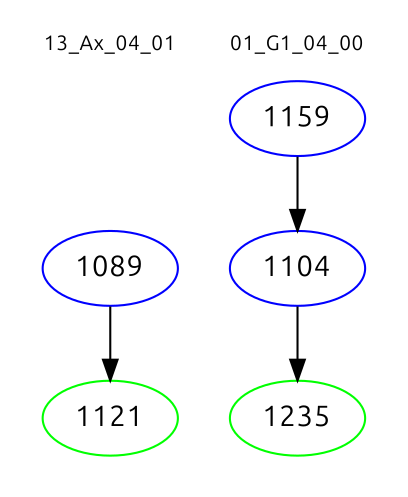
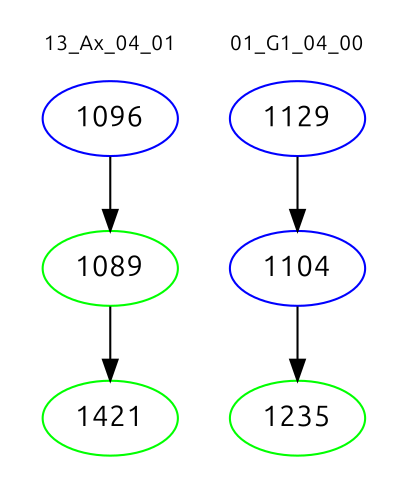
node "1096": added
node "1159": label "1159" -> "1129"
node "1089": color blue -> green
node "1121": label "1121" -> "1421"
